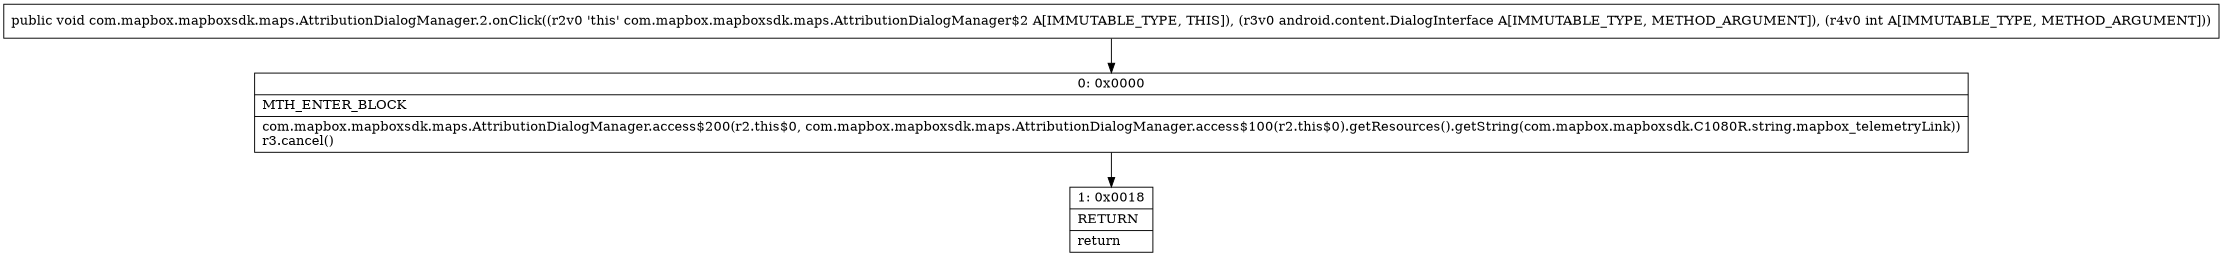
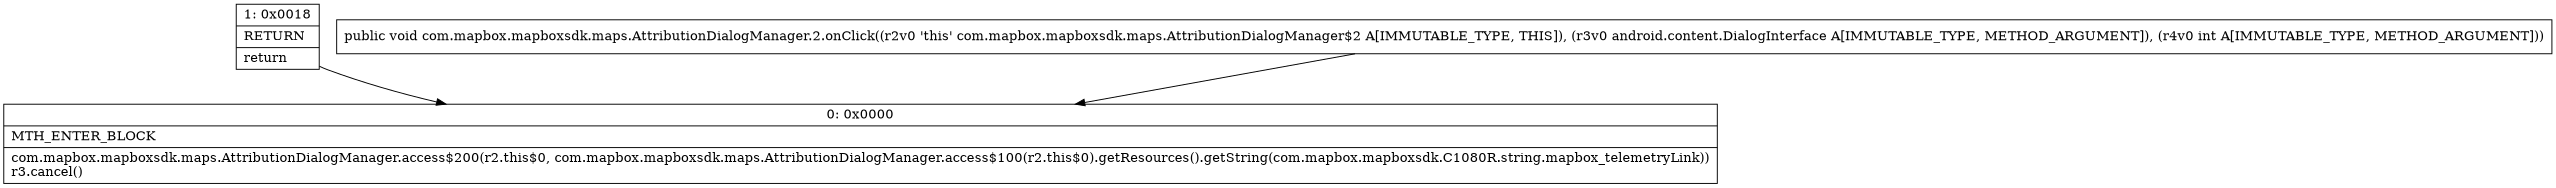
edge "0: 0x0000" -> "1: 0x0018": reversed
